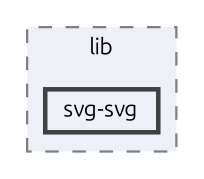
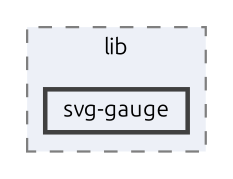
node "svg-svg": label "svg-svg" -> "svg-gauge"
